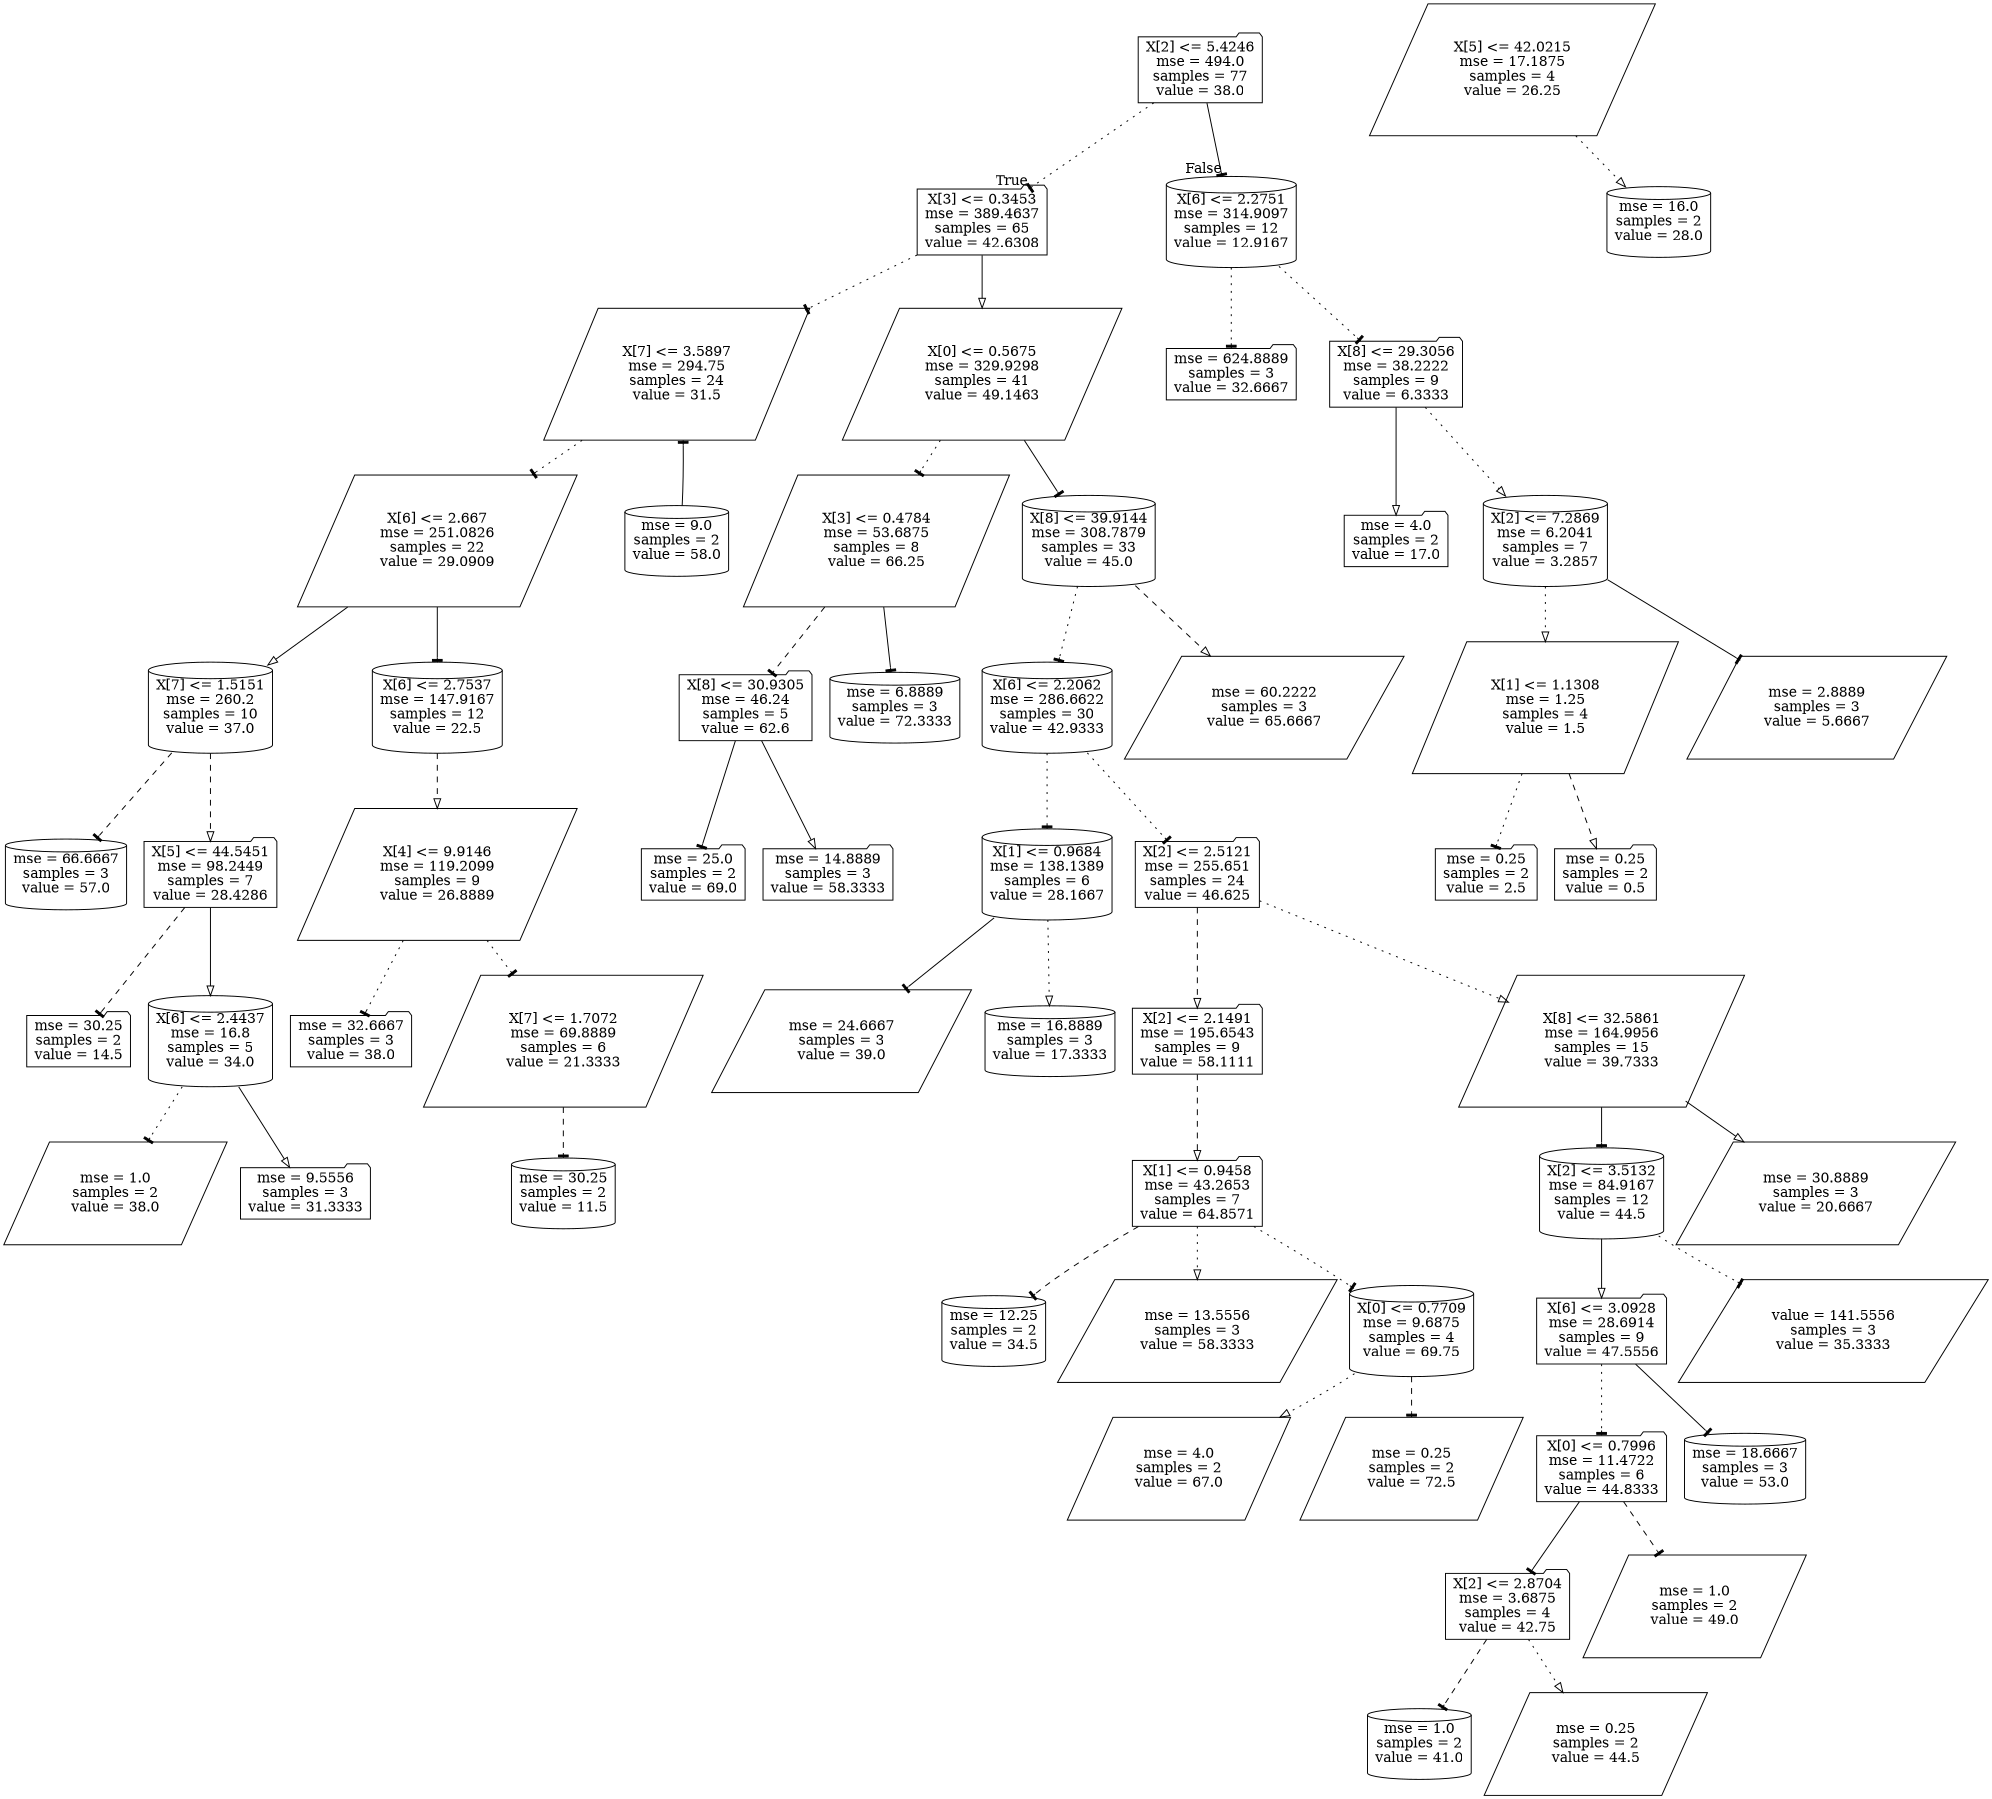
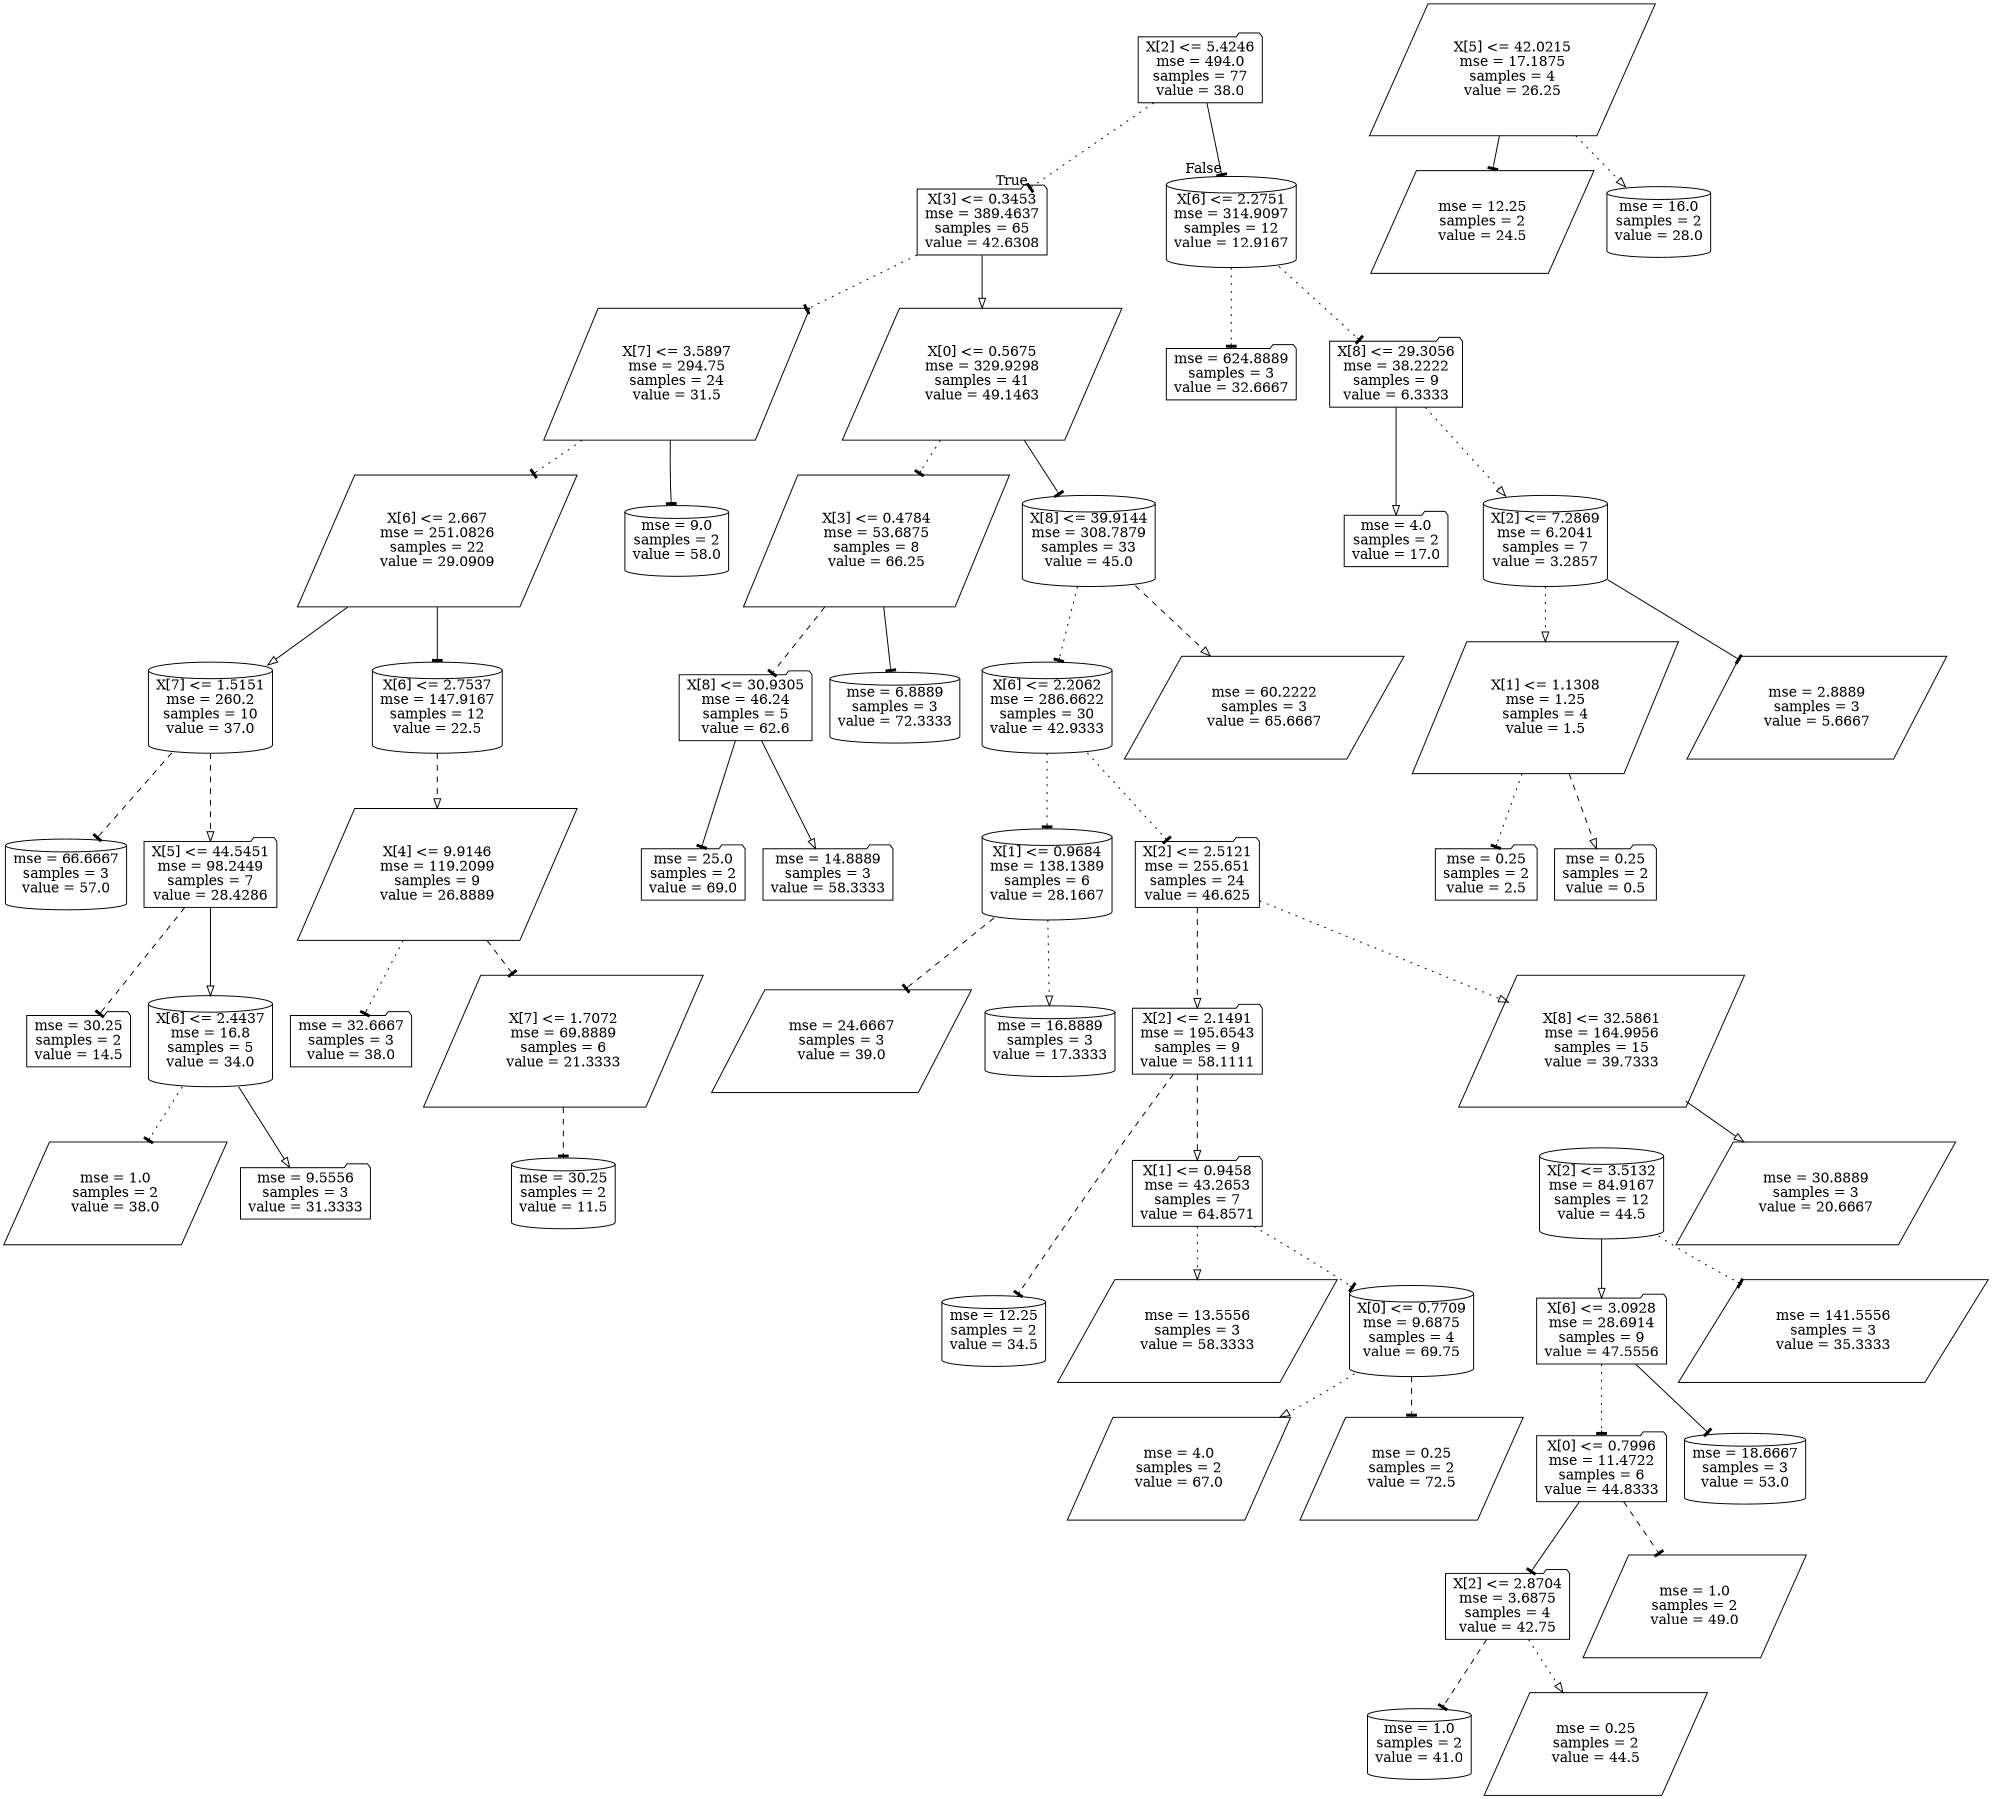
node "mse = 12.25 samples = 2 value = 24.5": added
edge "mse = 9.0 samples = 2 value = 58.0" -> "X[7] <= 3.5897 mse = 294.75 samples = 24 value = 31.5": reversed
edge "X[1] <= 0.9684 mse = 138.1389 samples = 6 value = 28.1667" -> "mse = 24.6667 samples = 3 value = 39.0": style solid -> dashed
edge "X[4] <= 9.9146 mse = 119.2099 samples = 9 value = 26.8889" -> "X[7] <= 1.7072 mse = 69.8889 samples = 6 value = 21.3333": style dotted -> dashed
edge "X[8] <= 32.5861 mse = 164.9956 samples = 15 value = 39.7333" -> "X[2] <= 3.5132 mse = 84.9167 samples = 12 value = 44.5": removed
edge "X[1] <= 0.9458 mse = 43.2653 samples = 7 value = 64.8571" -> "mse = 12.25 samples = 2 value = 34.5": now "X[2] <= 2.1491 mse = 195.6543 samples = 9 value = 58.1111" -> "mse = 12.25 samples = 2 value = 34.5"
node "value = 141.5556 samples = 3 value = 35.3333": label "value = 141.5556 samples = 3 value = 35.3333" -> "mse = 141.5556 samples = 3 value = 35.3333"
